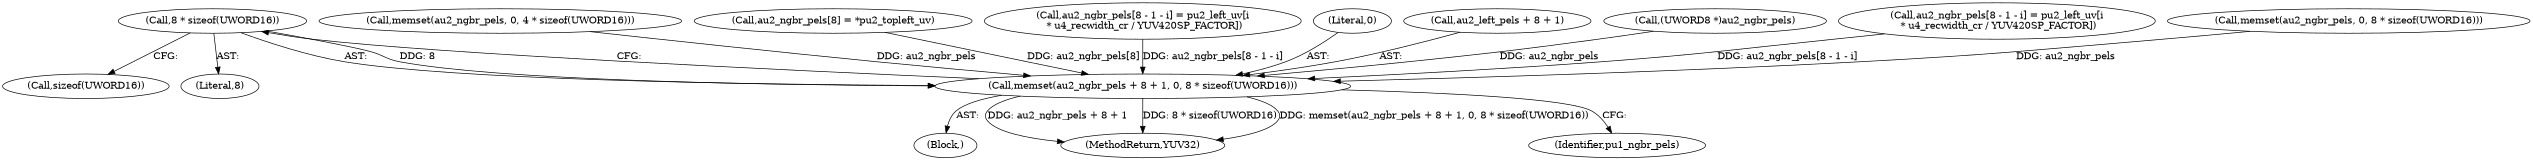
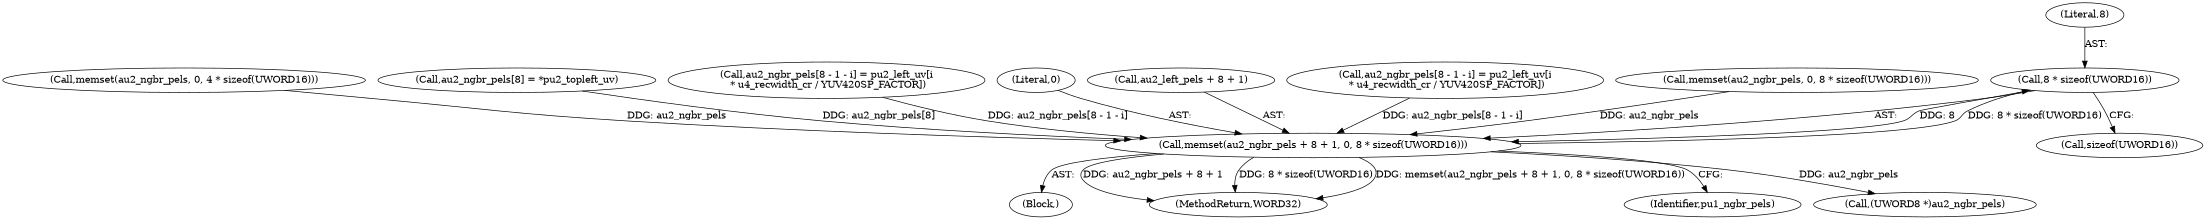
edge "(Call,8 * sizeof(UWORD16))" -> "(Literal,8)": reversed
edge "(Call,(UWORD8 *)au2_ngbr_pels)" -> "(Call,memset(au2_ngbr_pels + 8 + 1, 0, 8 * sizeof(UWORD16)))": reversed
edge "(Call,memset(au2_ngbr_pels + 8 + 1, 0, 8 * sizeof(UWORD16)))" -> "(Call,8 * sizeof(UWORD16))": label "CFG: " -> "DDG: 8 * sizeof(UWORD16)"
node "(MethodReturn,YUV32)": label "(MethodReturn,YUV32)" -> "(MethodReturn,WORD32)"
